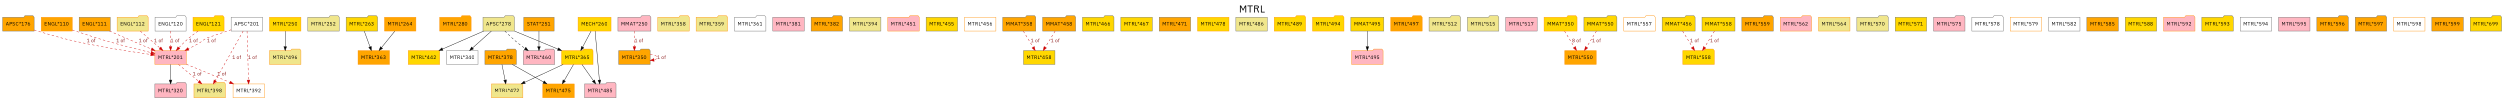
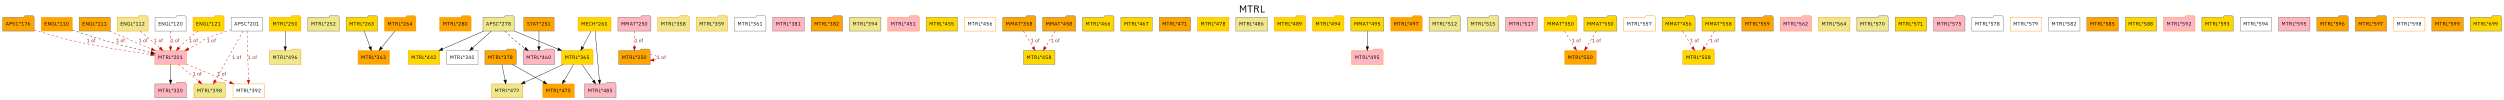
node "MTRL*250": shape box -> folder
node "MTRL*264": shape box -> folder
edge "MMAT*350" -> "MTRL*550": label "8 of" -> "1 of"
edge "ENGL*110" -> "MTRL*201": color red3 -> black
